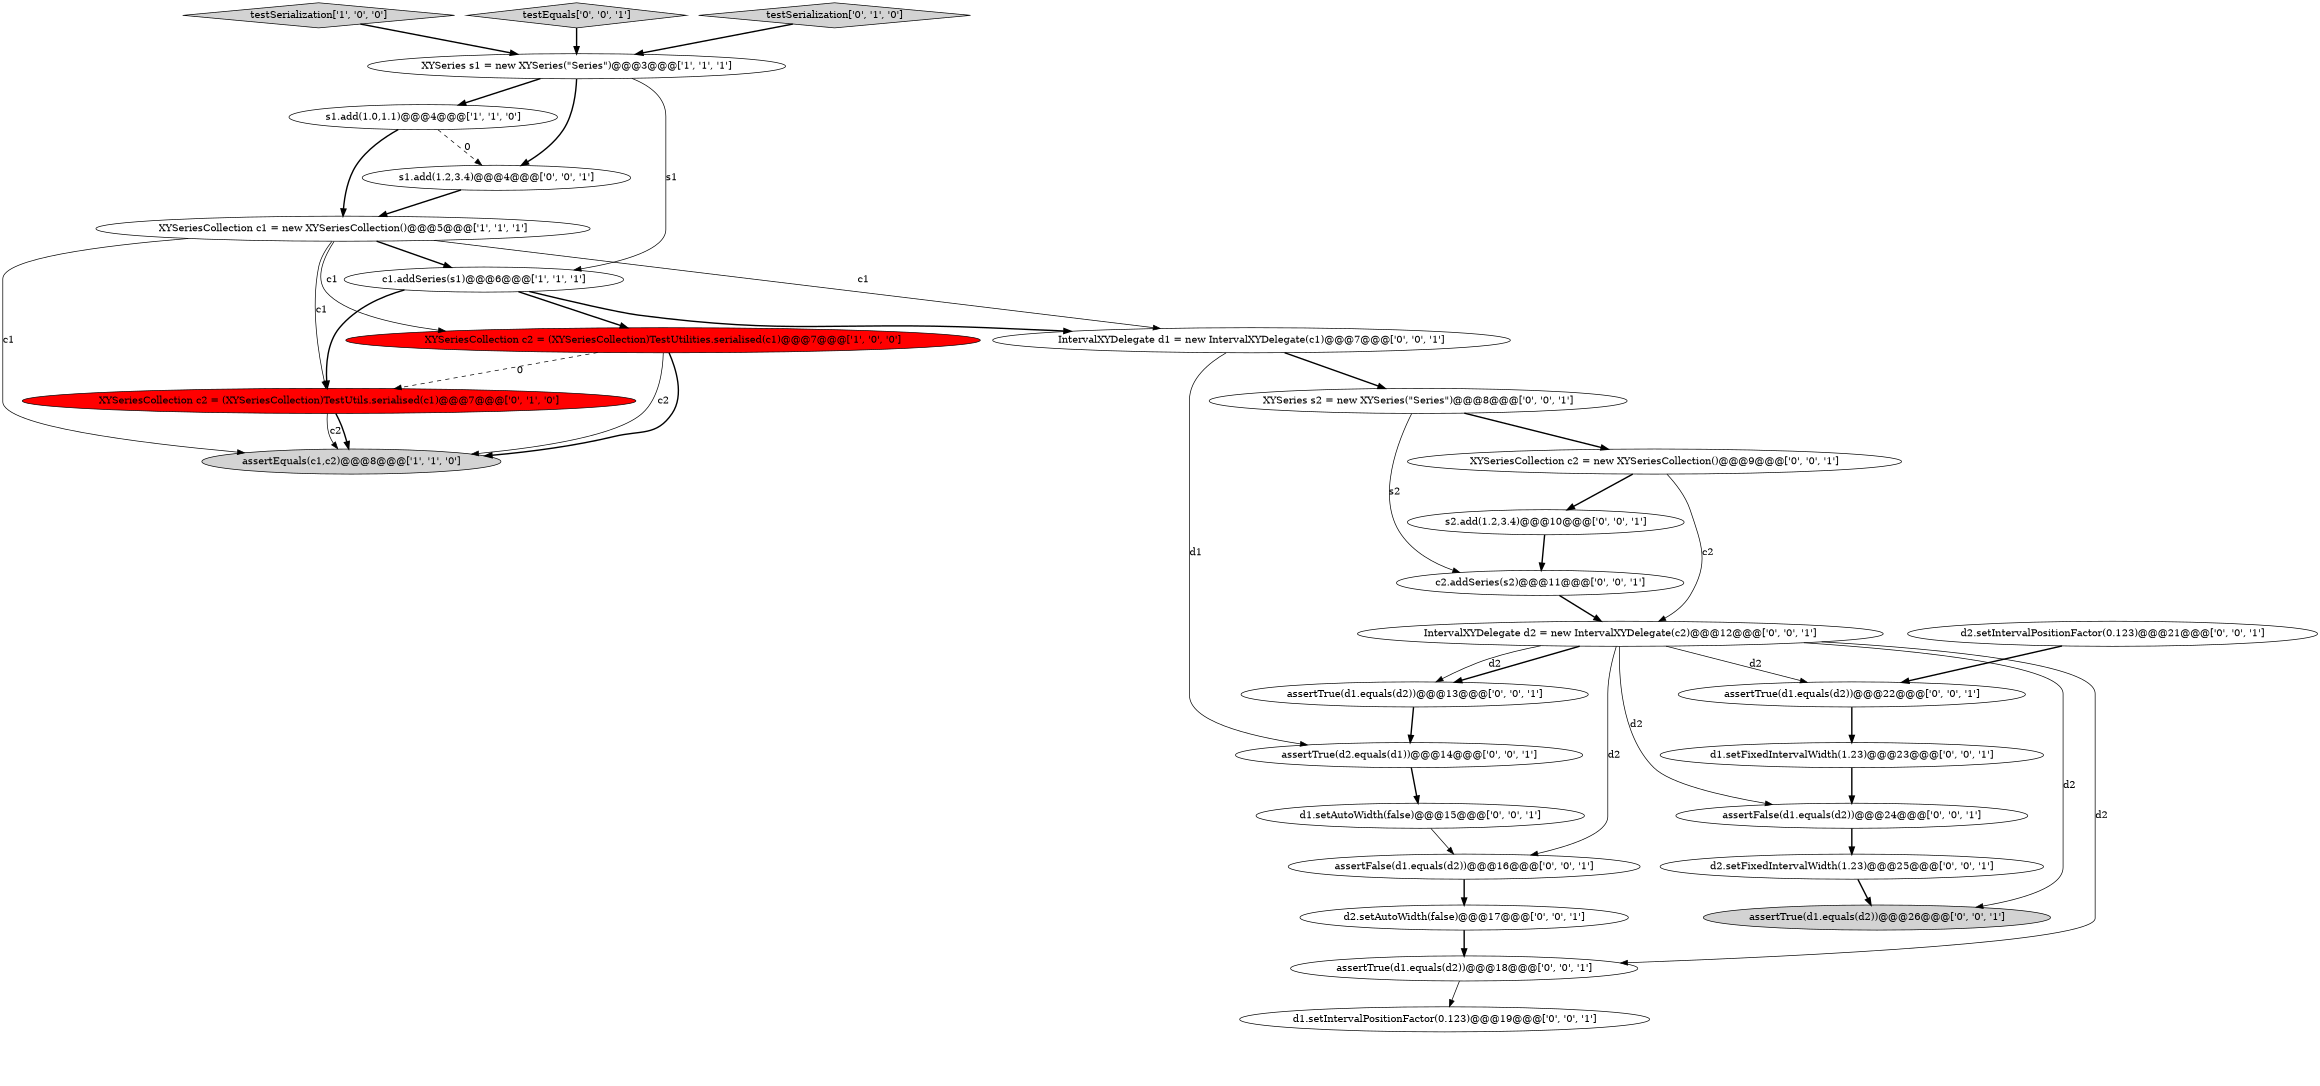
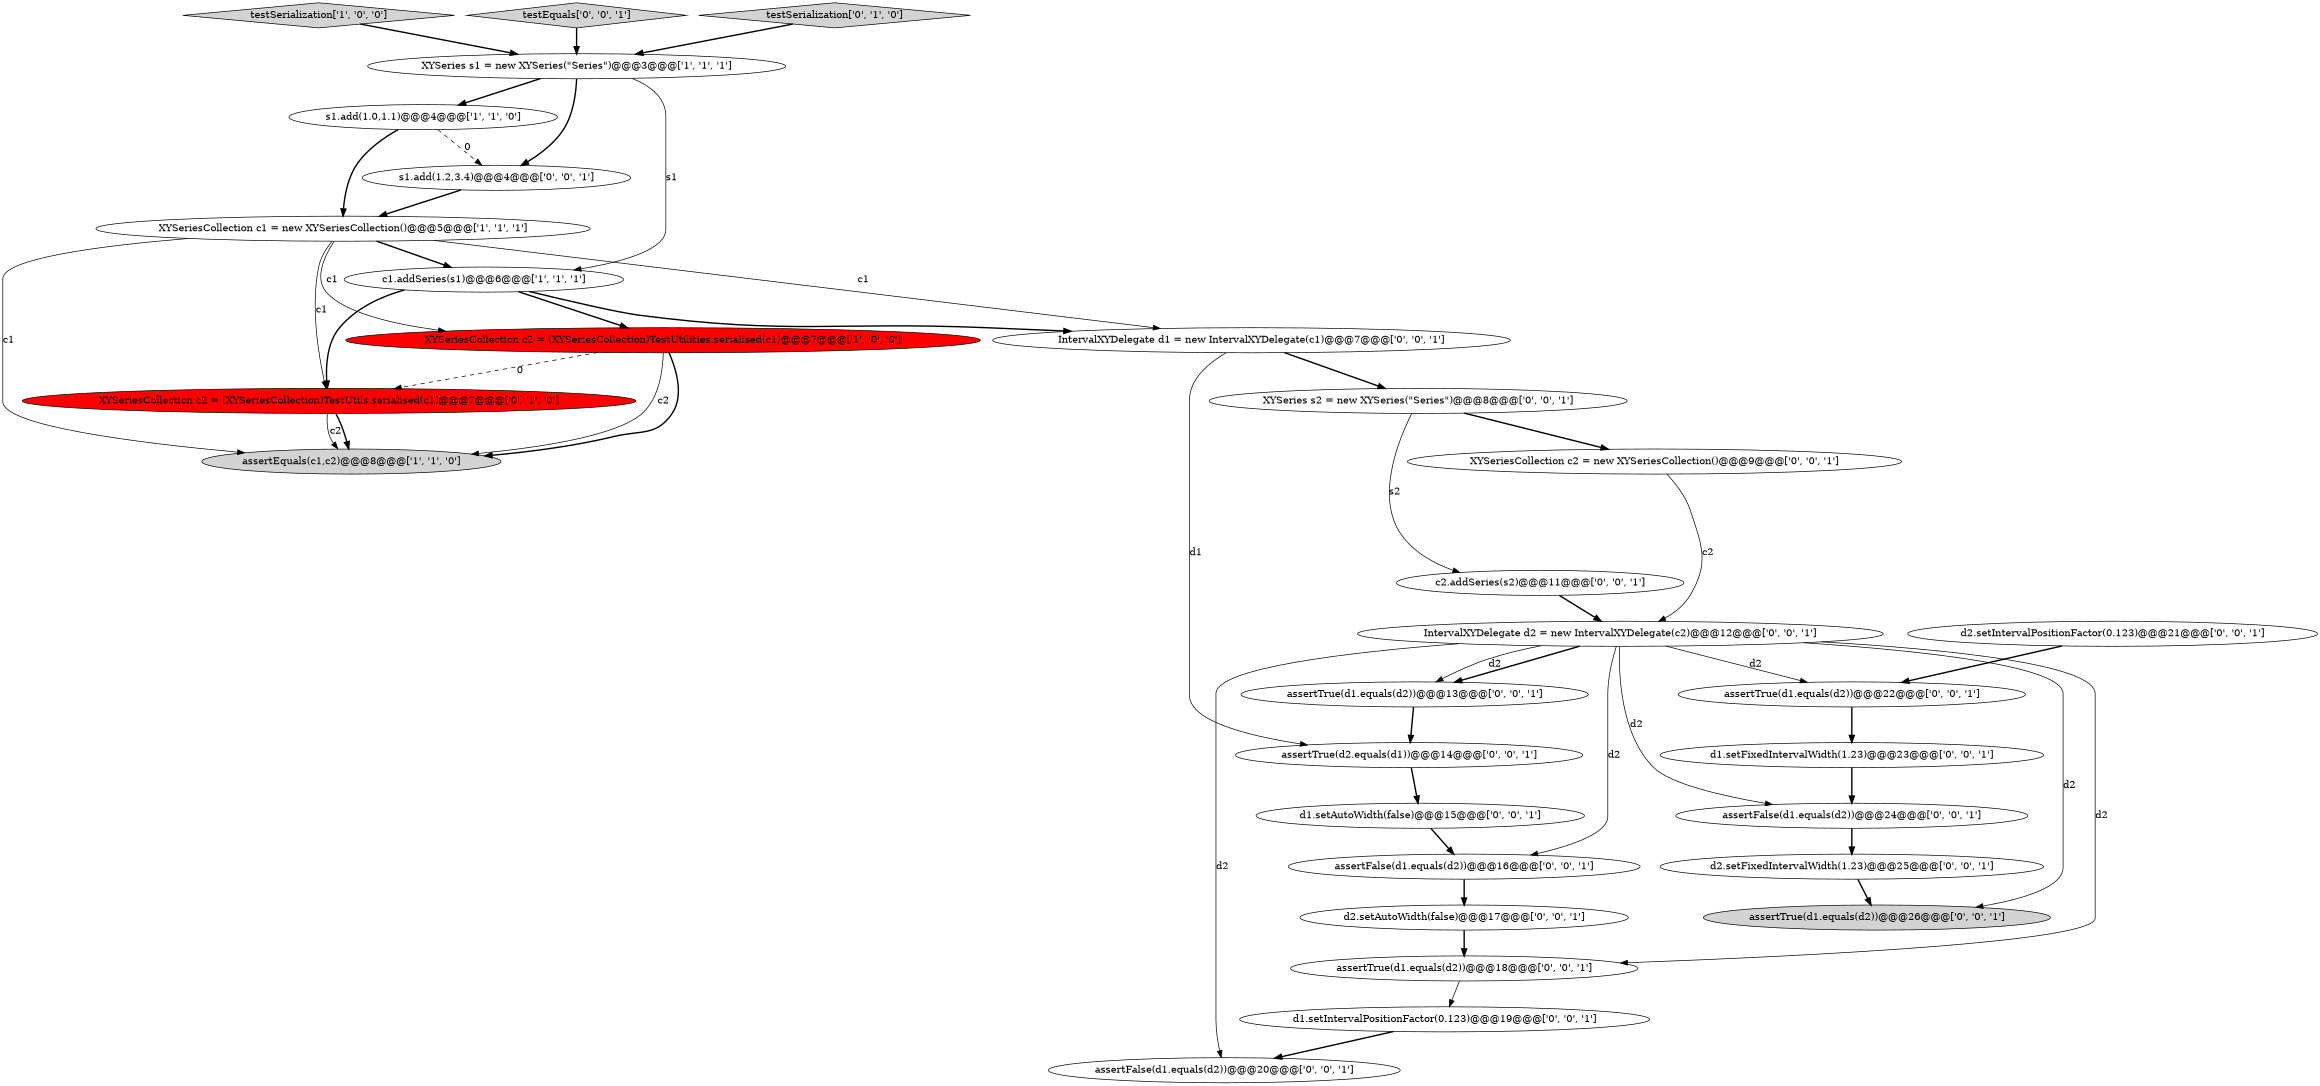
node "s2.add(1.2,3.4)@@@10@@@['0', '0', '1']": removed
edge "d1.setAutoWidth(false)@@@15@@@['0', '0', '1']" -> "assertFalse(d1.equals(d2))@@@16@@@['0', '0', '1']": style solid -> bold
node "assertFalse(d1.equals(d2))@@@20@@@['0', '0', '1']": added
